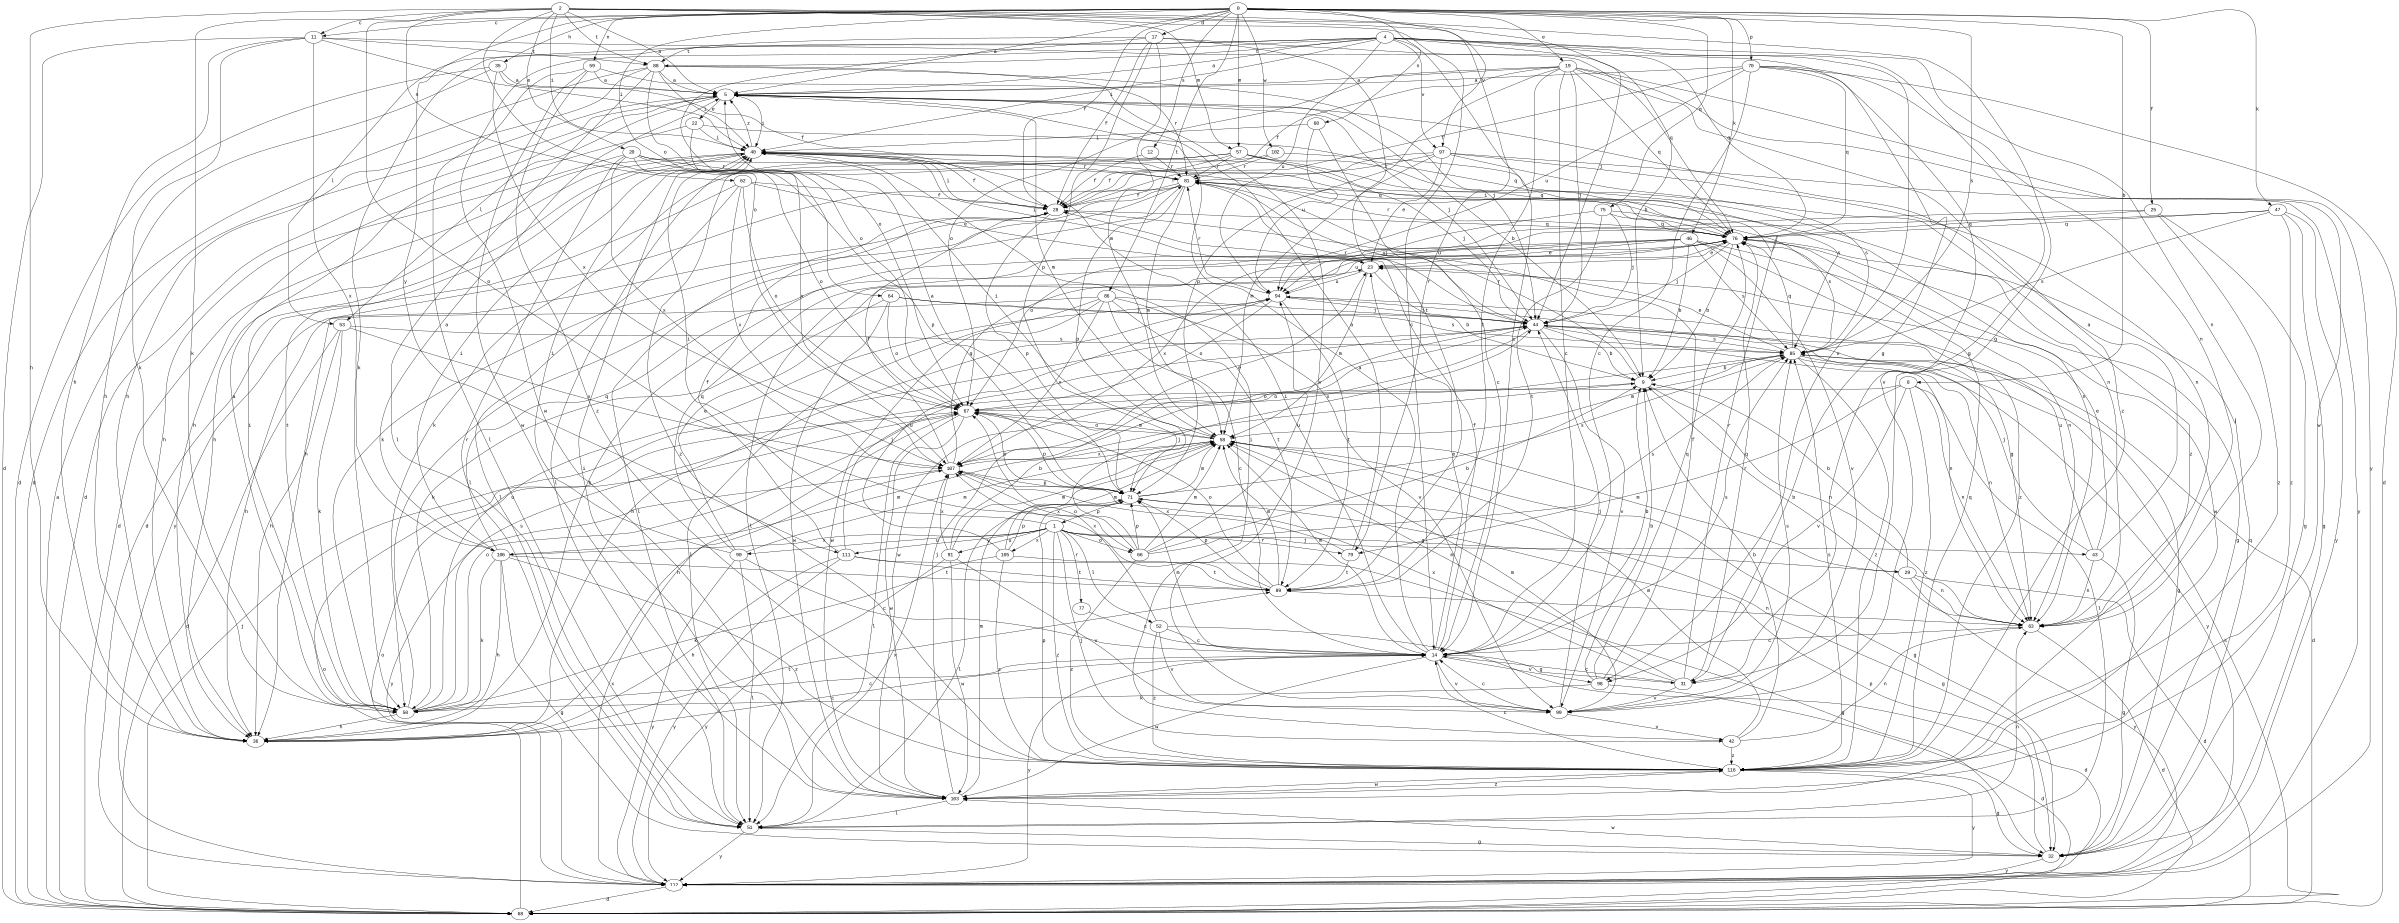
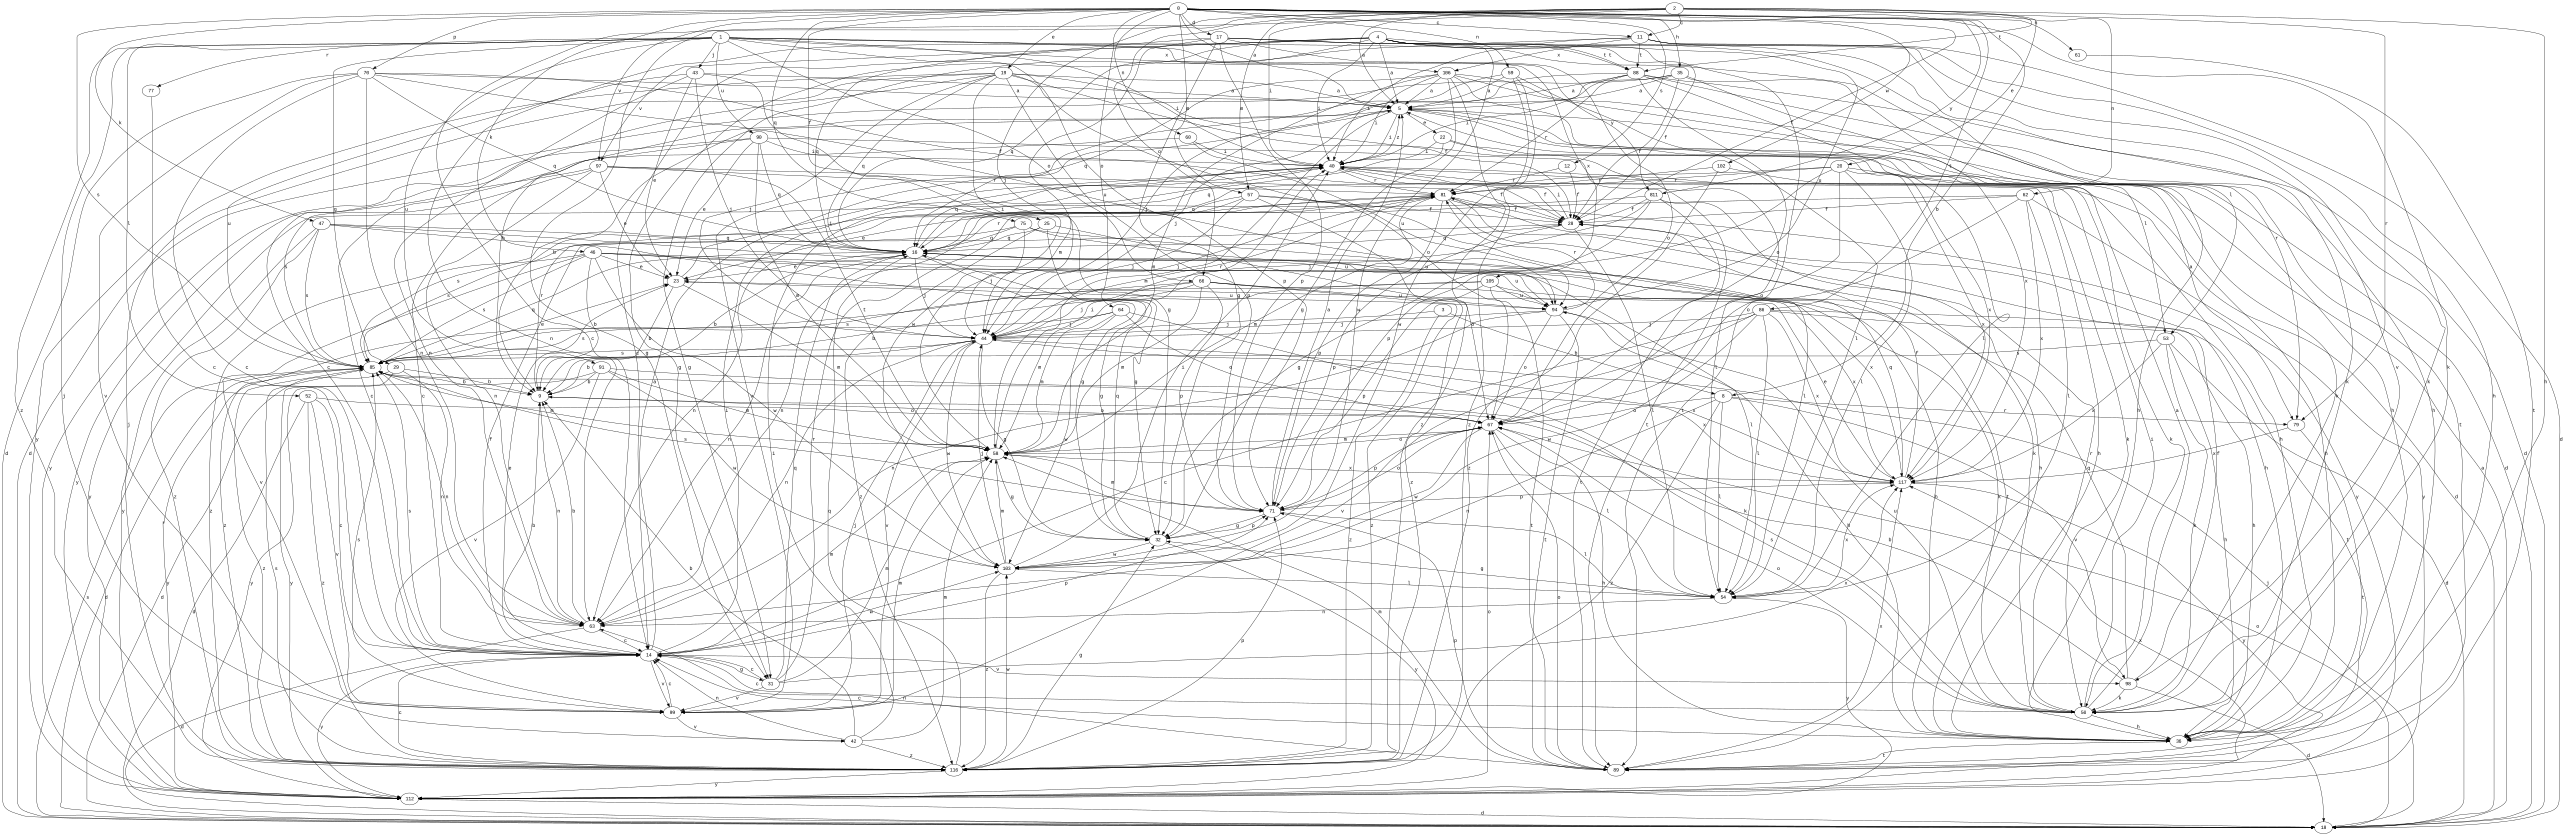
node "61": added
edge "4" -> "9": now "35" -> "9"
edge "79" -> "5": reversed
edge "57" -> "81": removed, label "r"
edge "2" -> "67": removed, label "o"
node "76": label "76" -> "16"
edge "17" -> "32": added, label "g"
edge "97" -> "58": label "m" -> "t"
node "3": added
edge "43" -> "94": now "43" -> "85"
edge "19" -> "116": label "z" -> "j"
edge "40" -> "50": label "t" -> "k"
edge "94" -> "63": label "g" -> "n"
node "107": label "107" -> "117"
edge "29" -> "58": now "64" -> "58"
edge "71" -> "1": reversed
edge "62" -> "112": label "d" -> "y"
node "111": label "111" -> "811"
edge "14" -> "71": label "m" -> "p"
edge "42" -> "63": now "42" -> "14"
node "51": label "51" -> "54"
node "68": label "68" -> "18"
